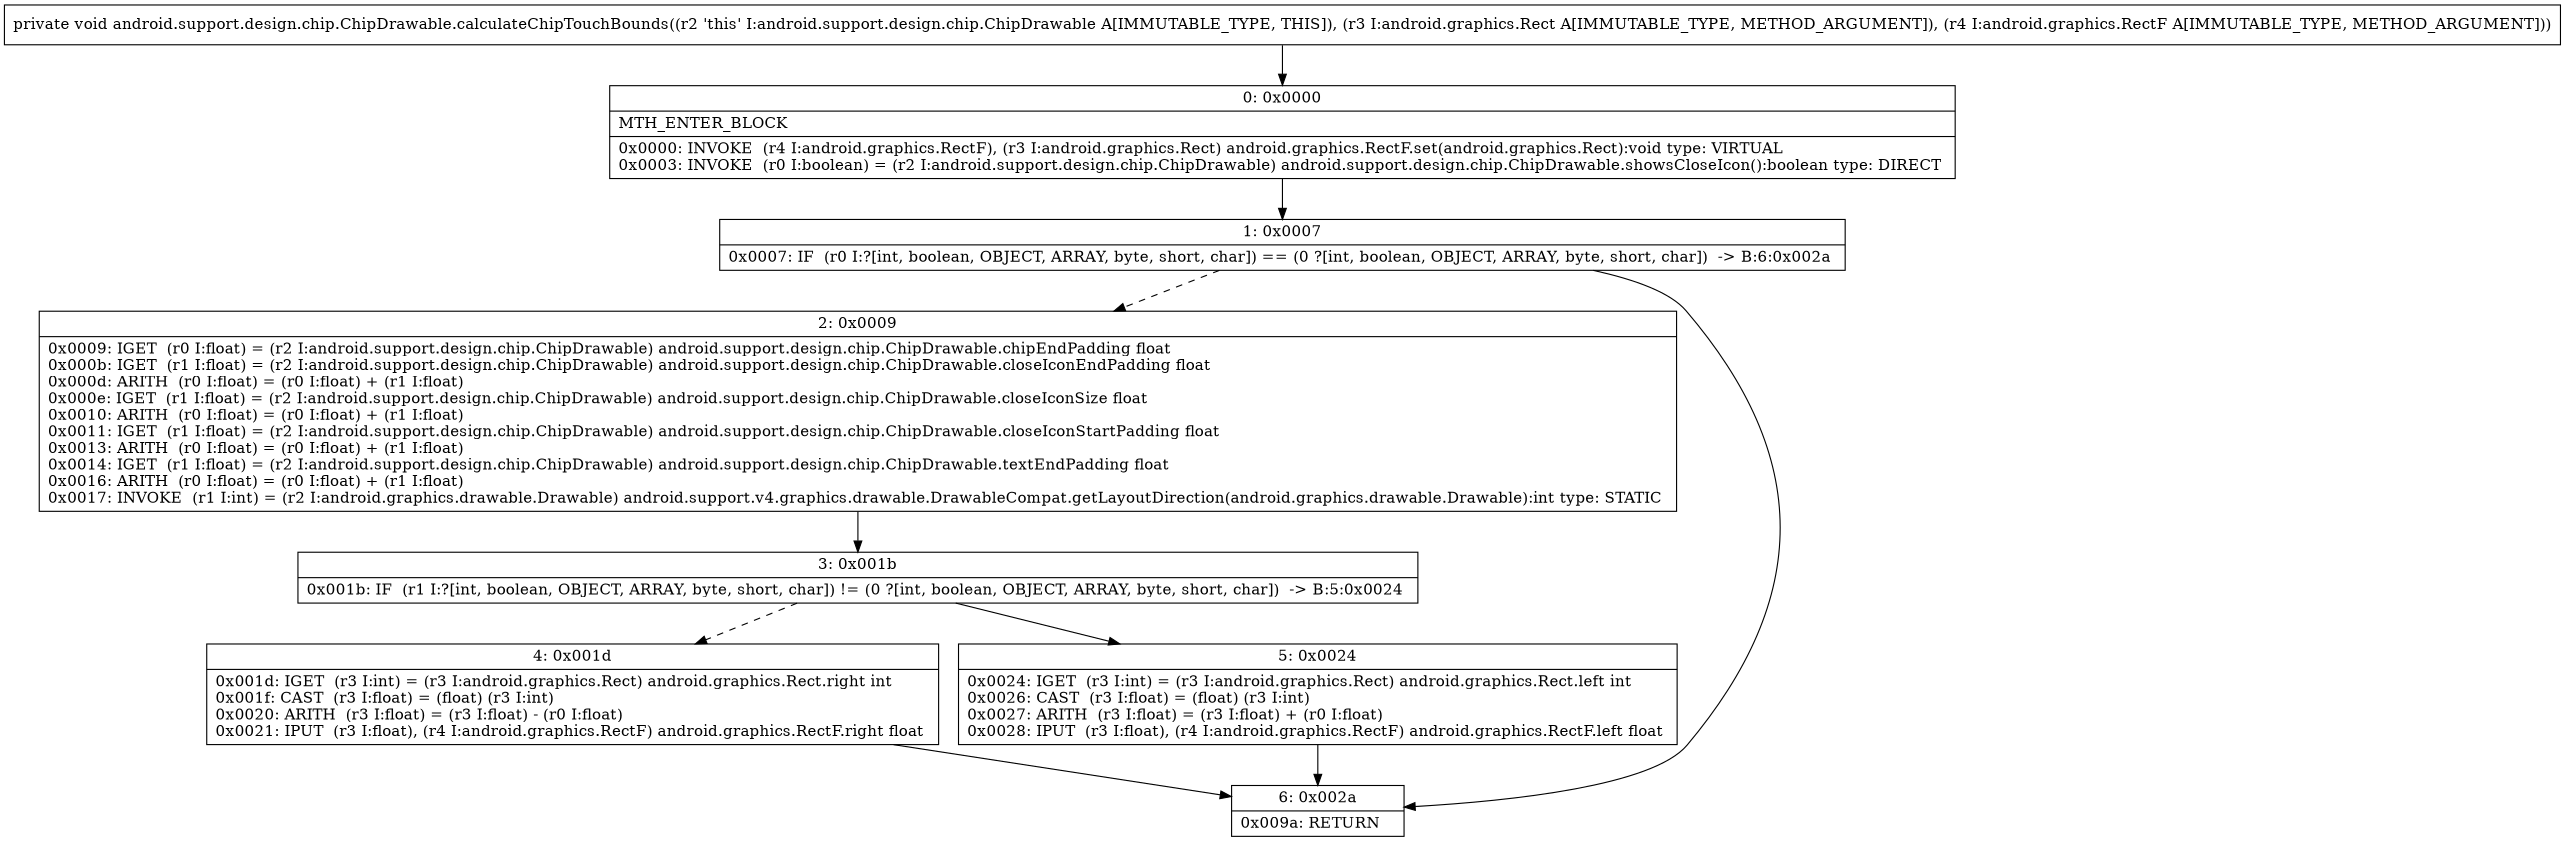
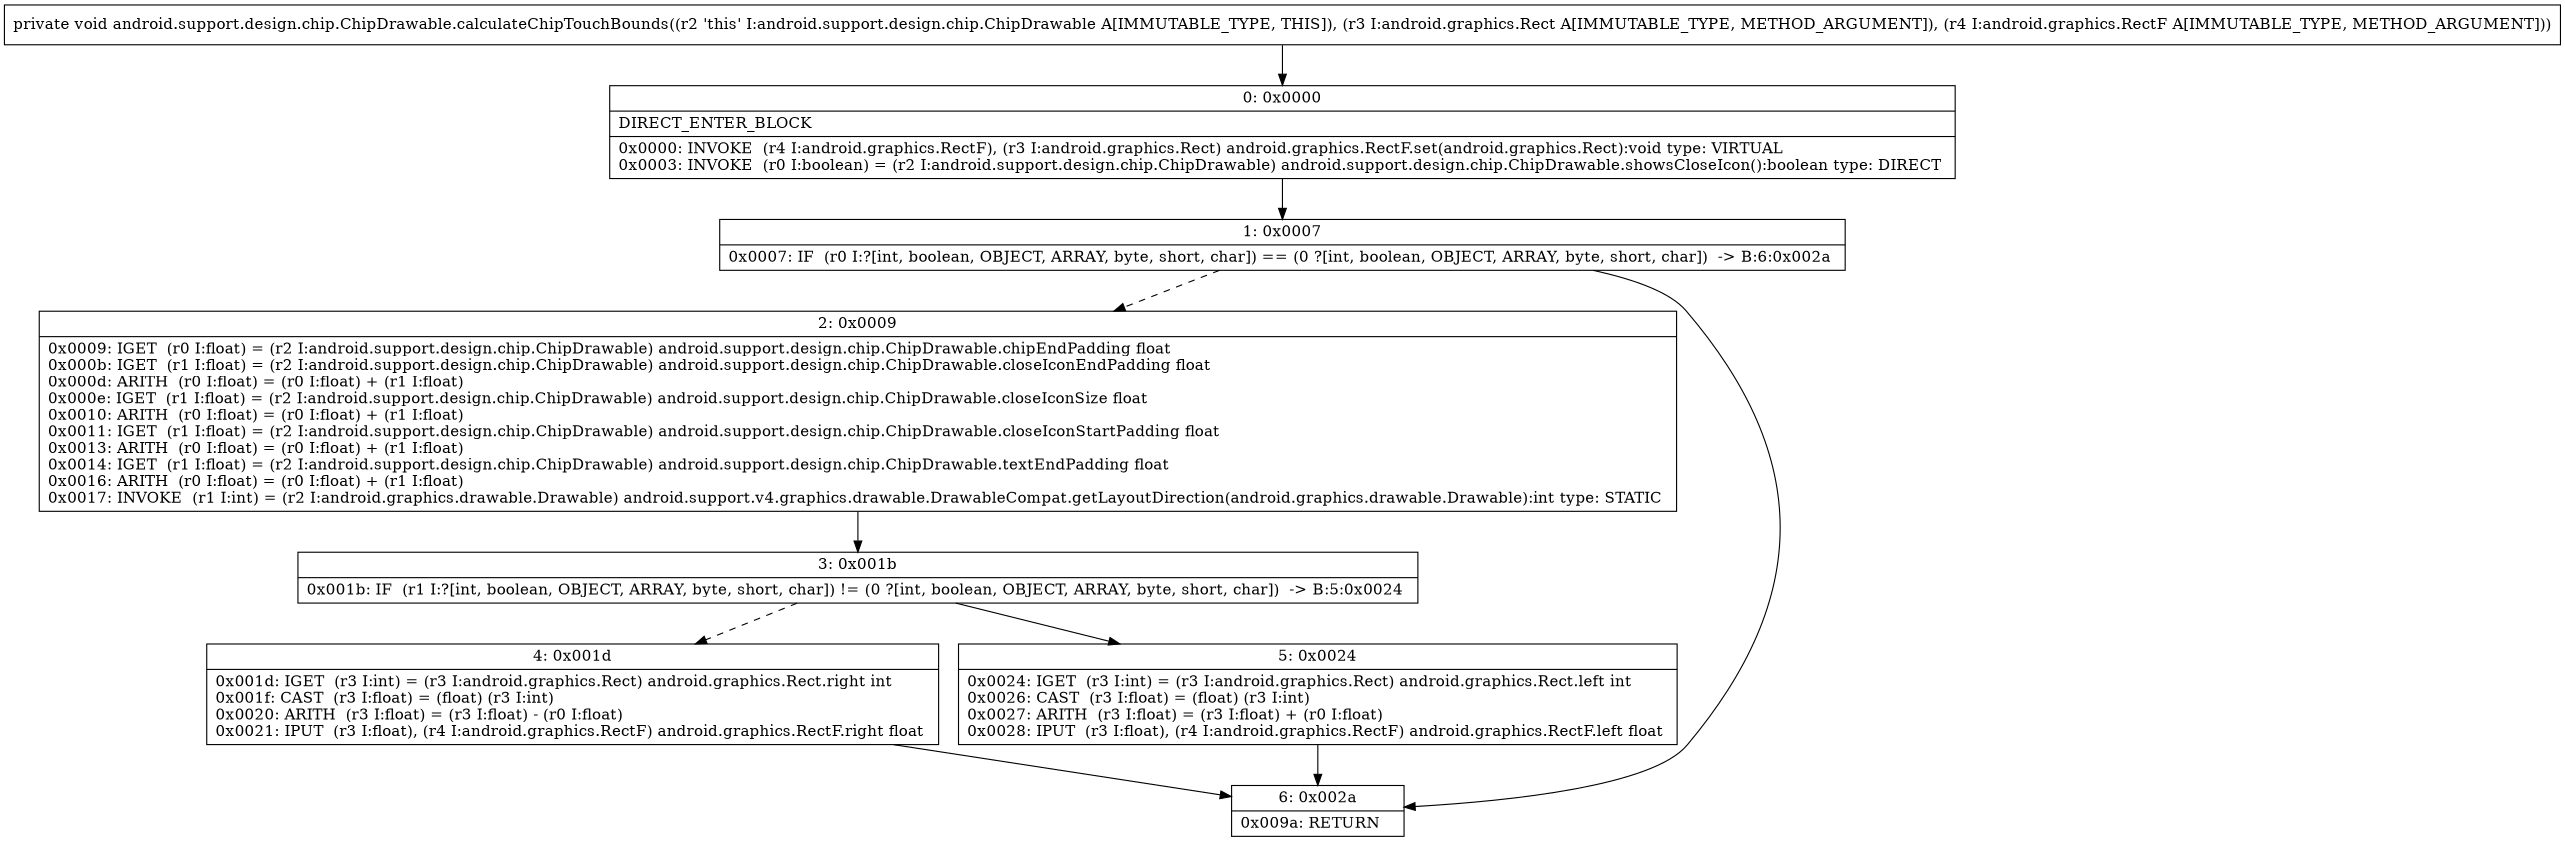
node "0: 0x0000": text "MTH_ENTER_BLOCK" -> "DIRECT_ENTER_BLOCK"
